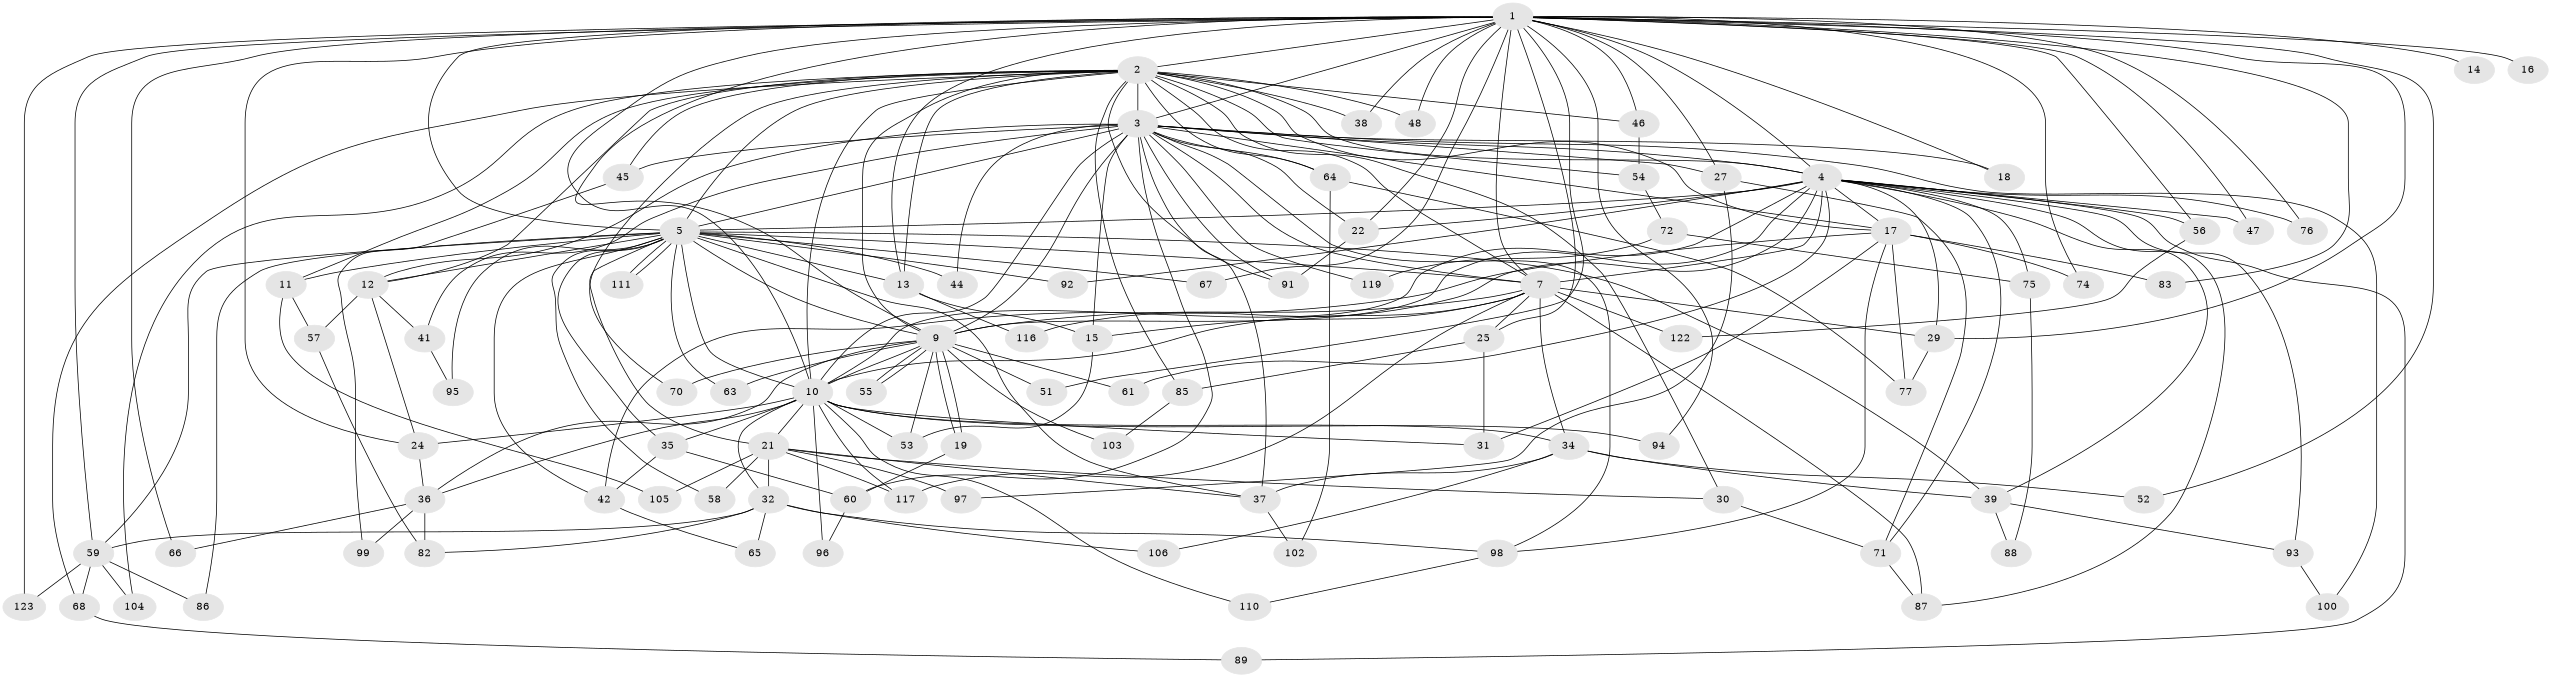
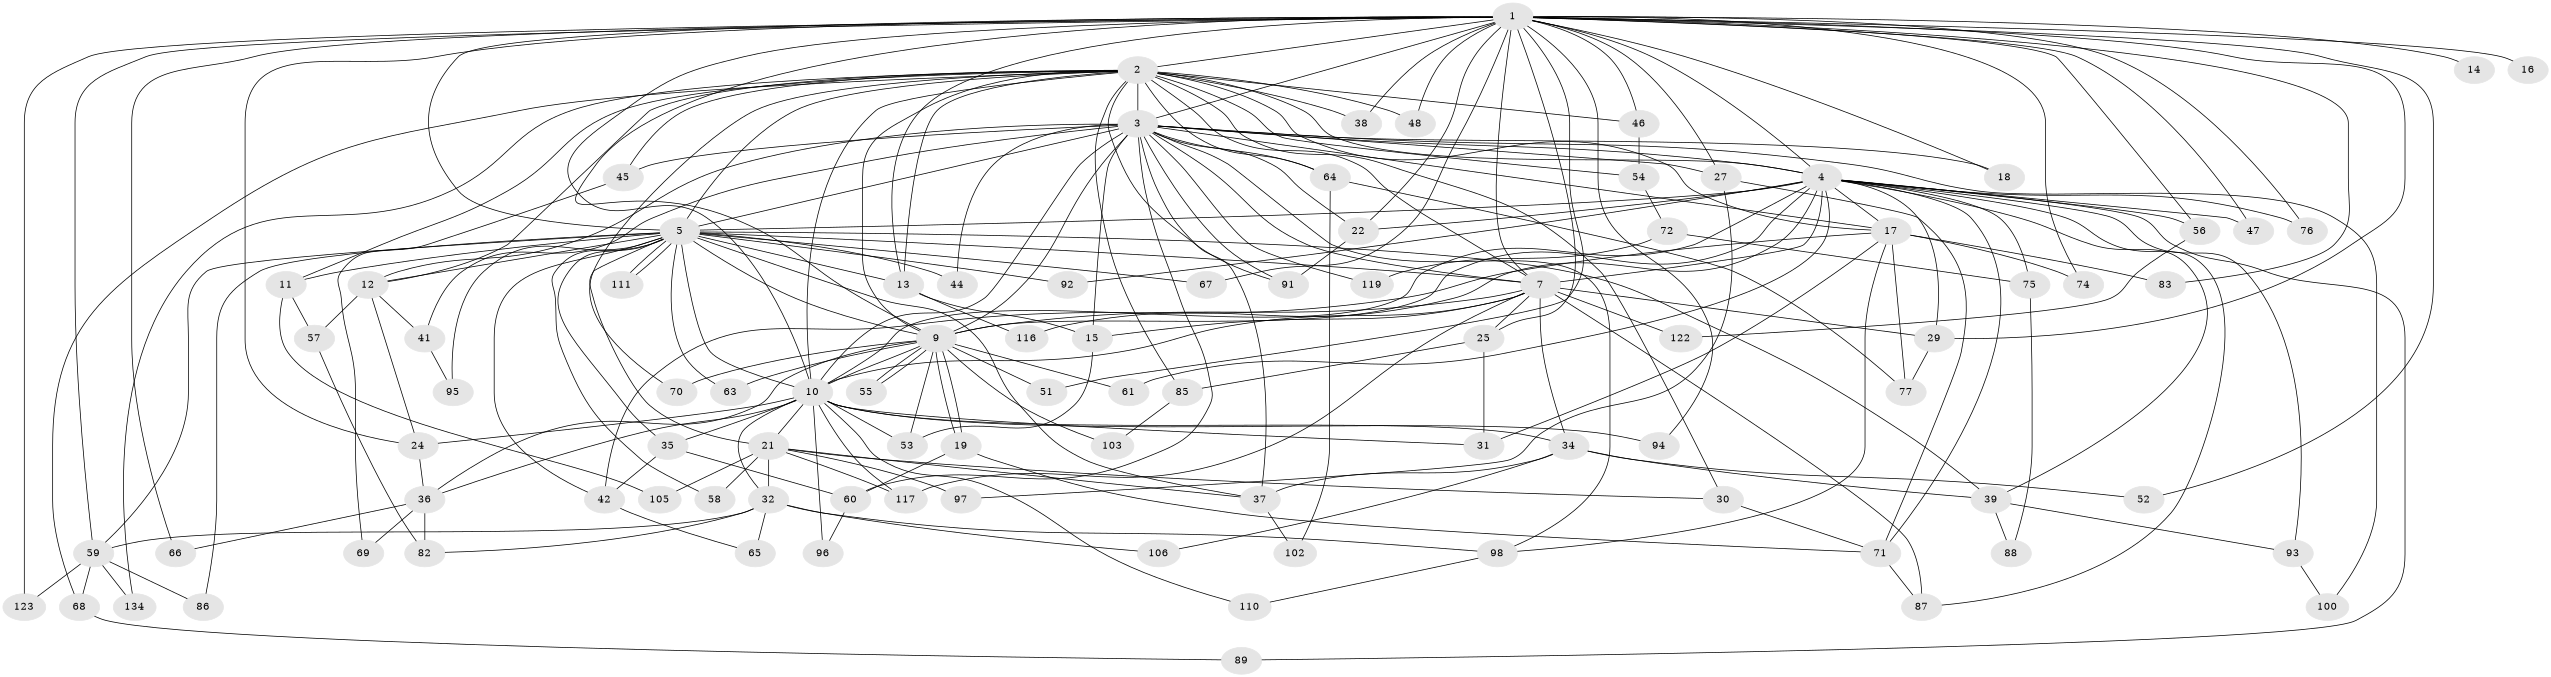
edge "19" -- "71": added
node "99": label "99" -> "69"
node "104": label "104" -> "134"
